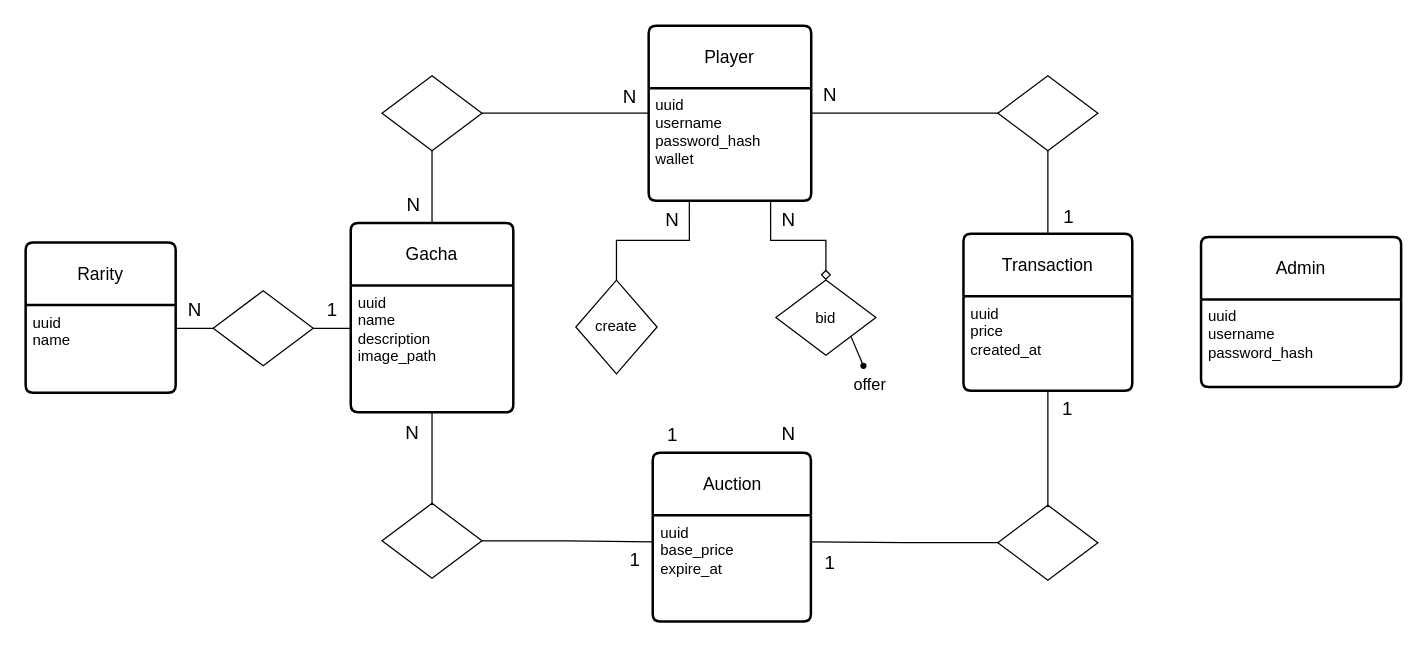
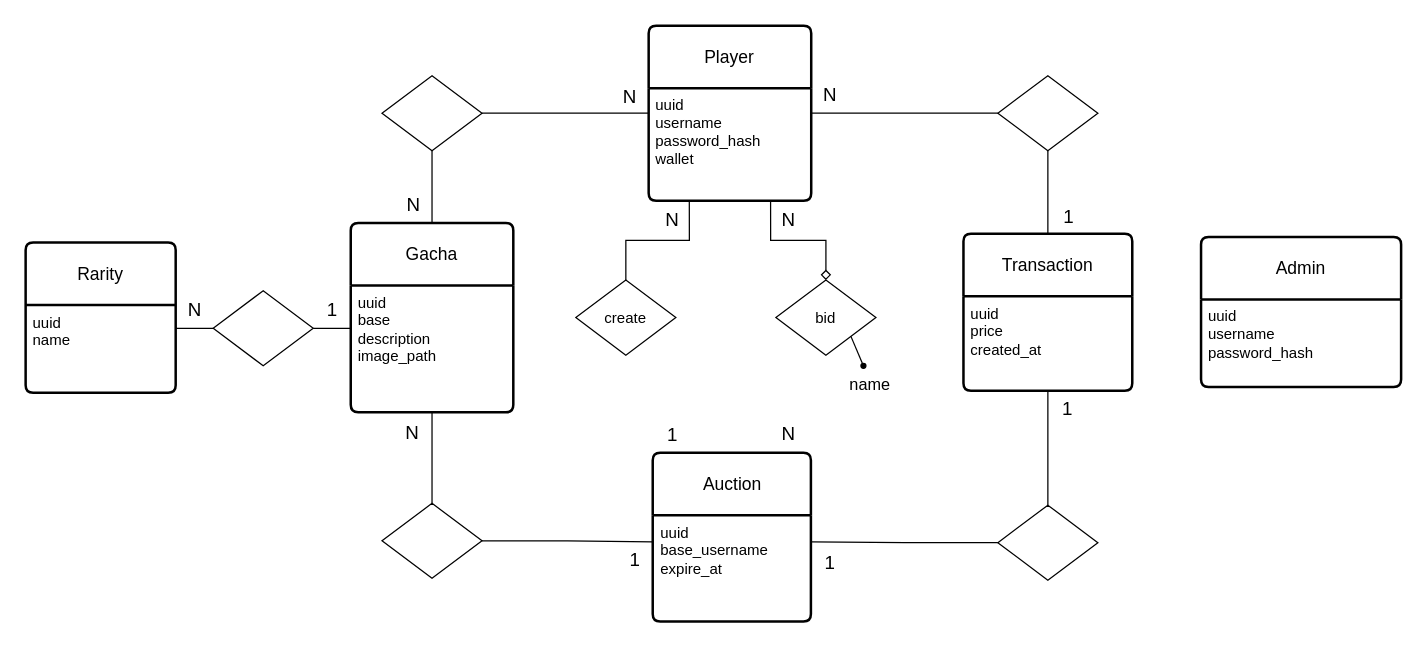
node "create": size 81x94 -> 100x75
node "uuid name description image_path": label "uuid name description image_path" -> "uuid base description image_path"
node "offer": label "offer" -> "name"
node "uuid base_price expire_at": label "uuid base_price expire_at" -> "uuid base_username expire_at"
